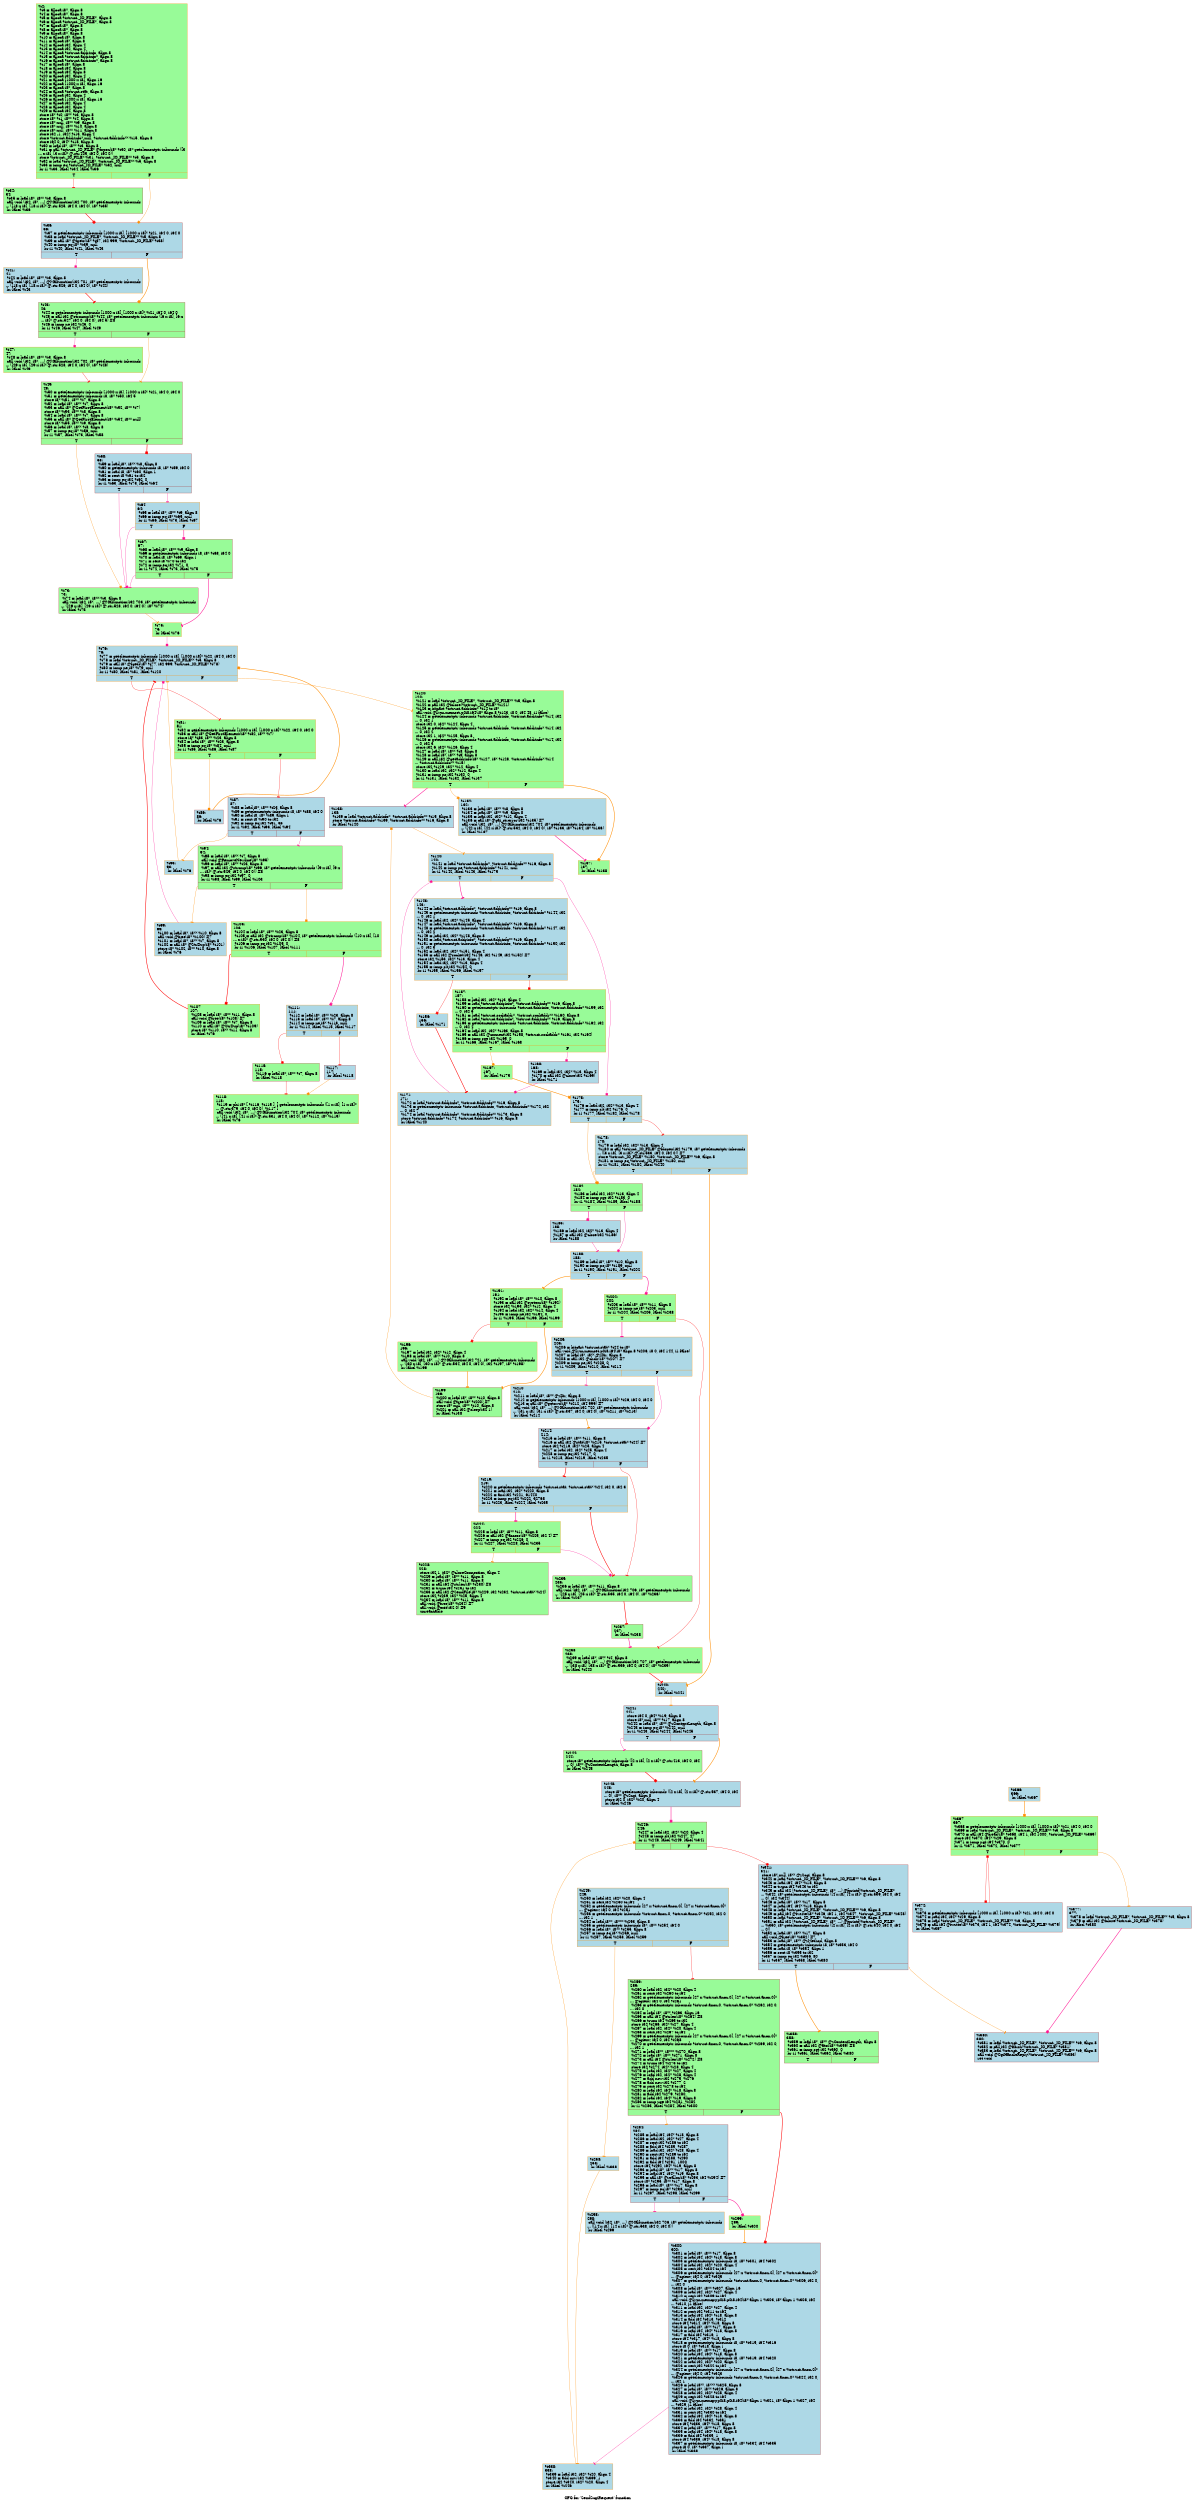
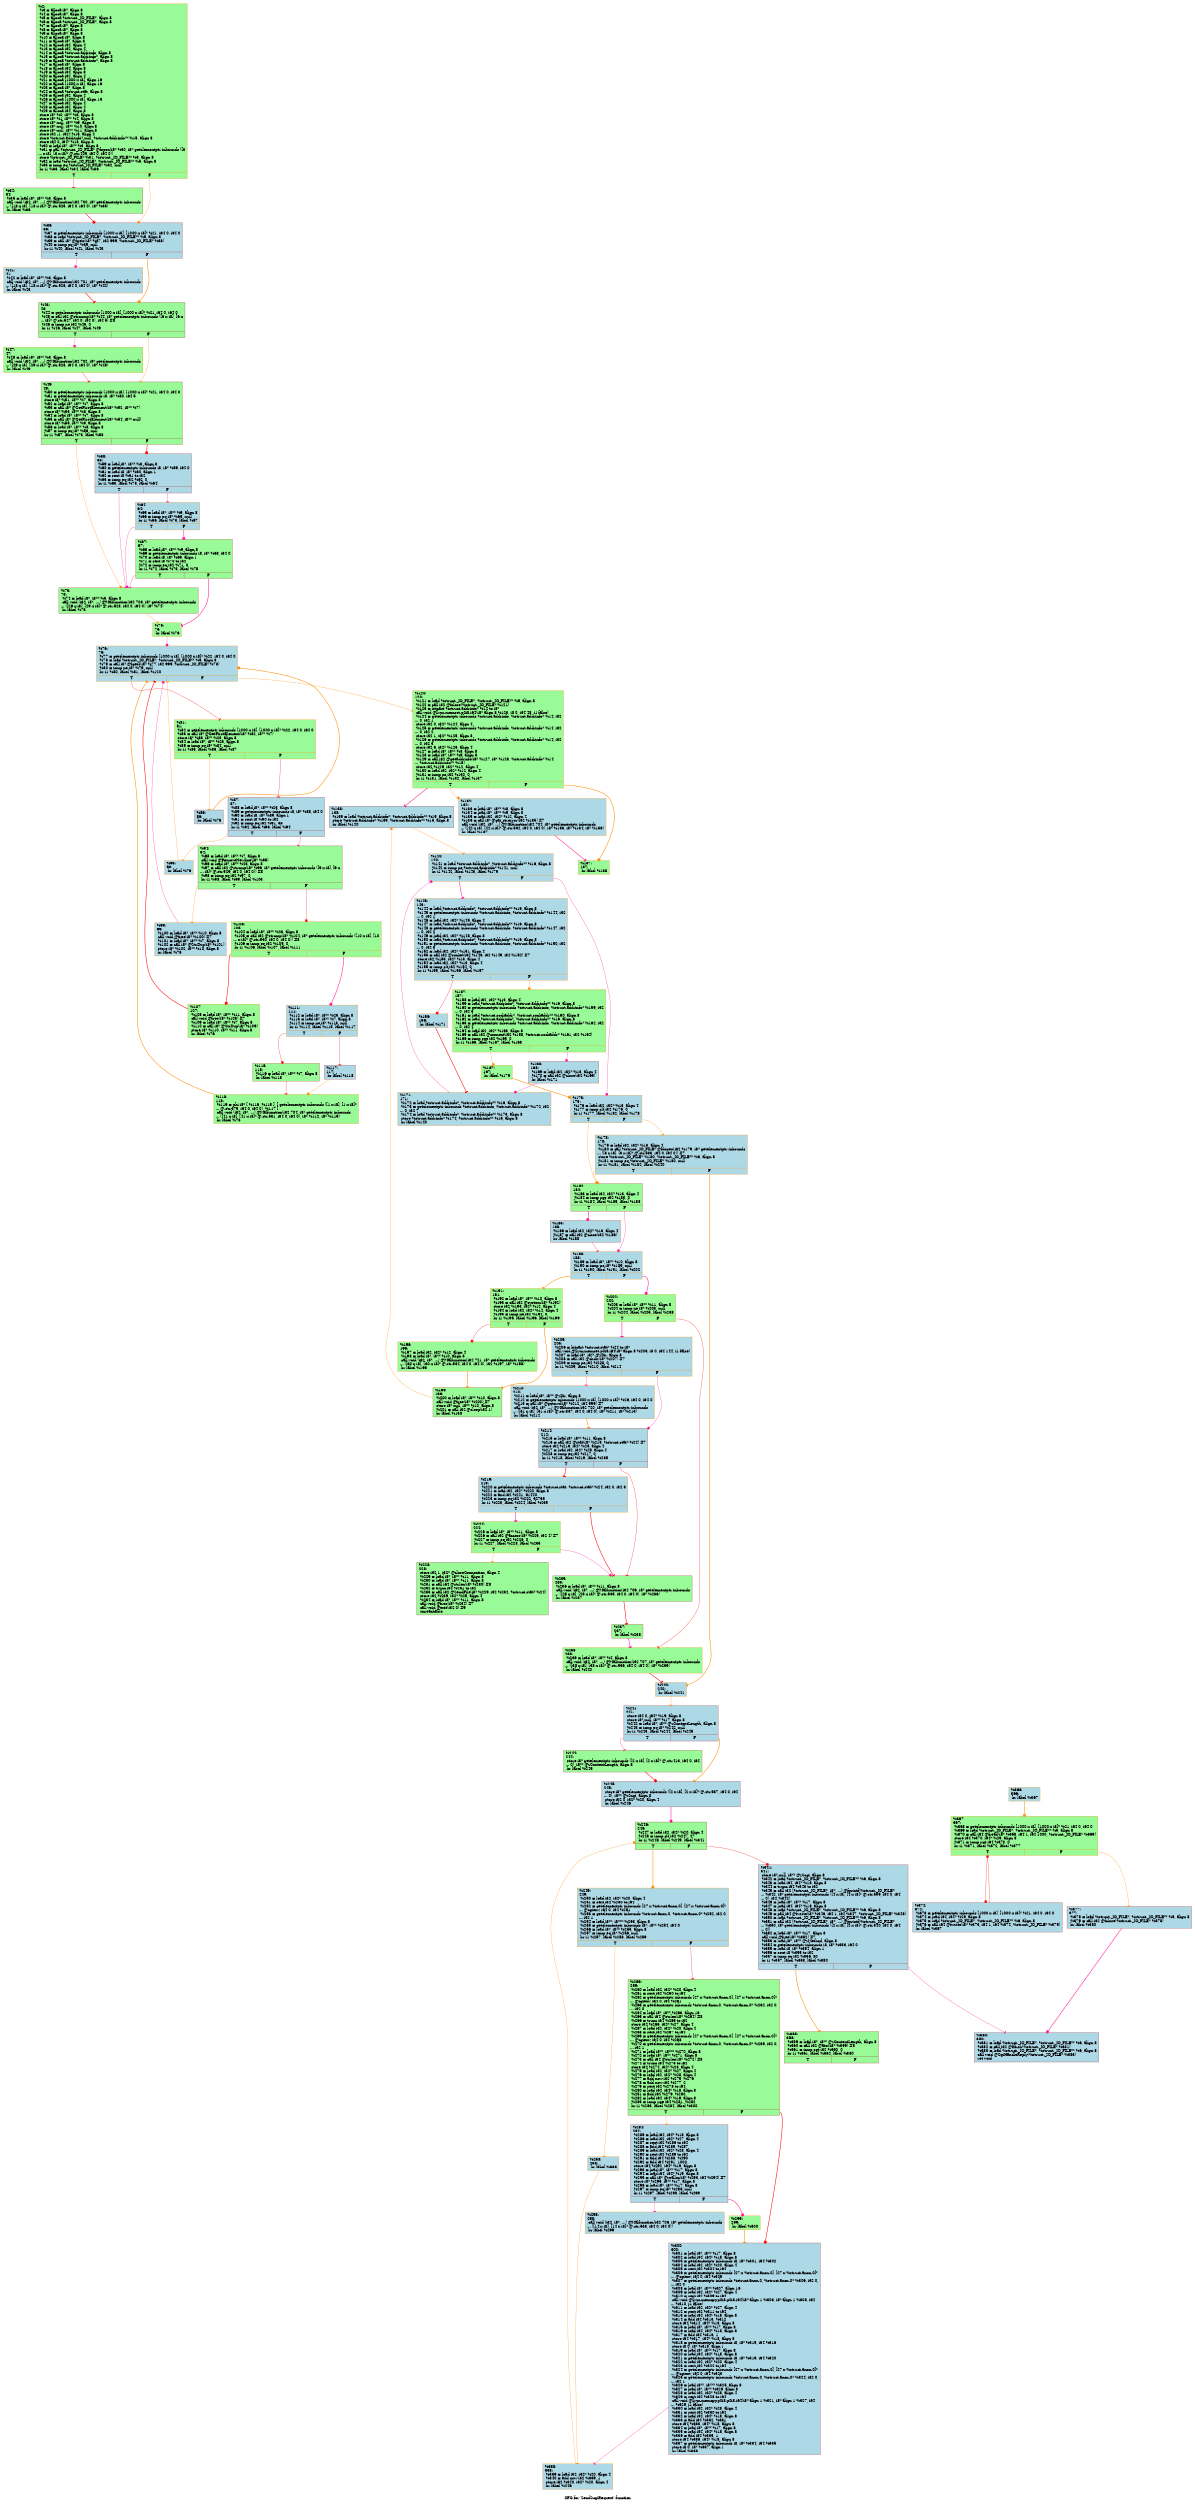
edge "%81:" -> "%86:": arrowhead box -> tee
edge "%94:" -> "%103:": color darkorange -> red
edge "%118:" -> "%76:": added
edge "%143:" -> "%157:": color red -> darkorange
edge "%175:" -> "%178:": color red -> darkorange
edge "%246:" -> "%249:": added
edge "%341:" -> "%380:": color darkorange -> deeppink
